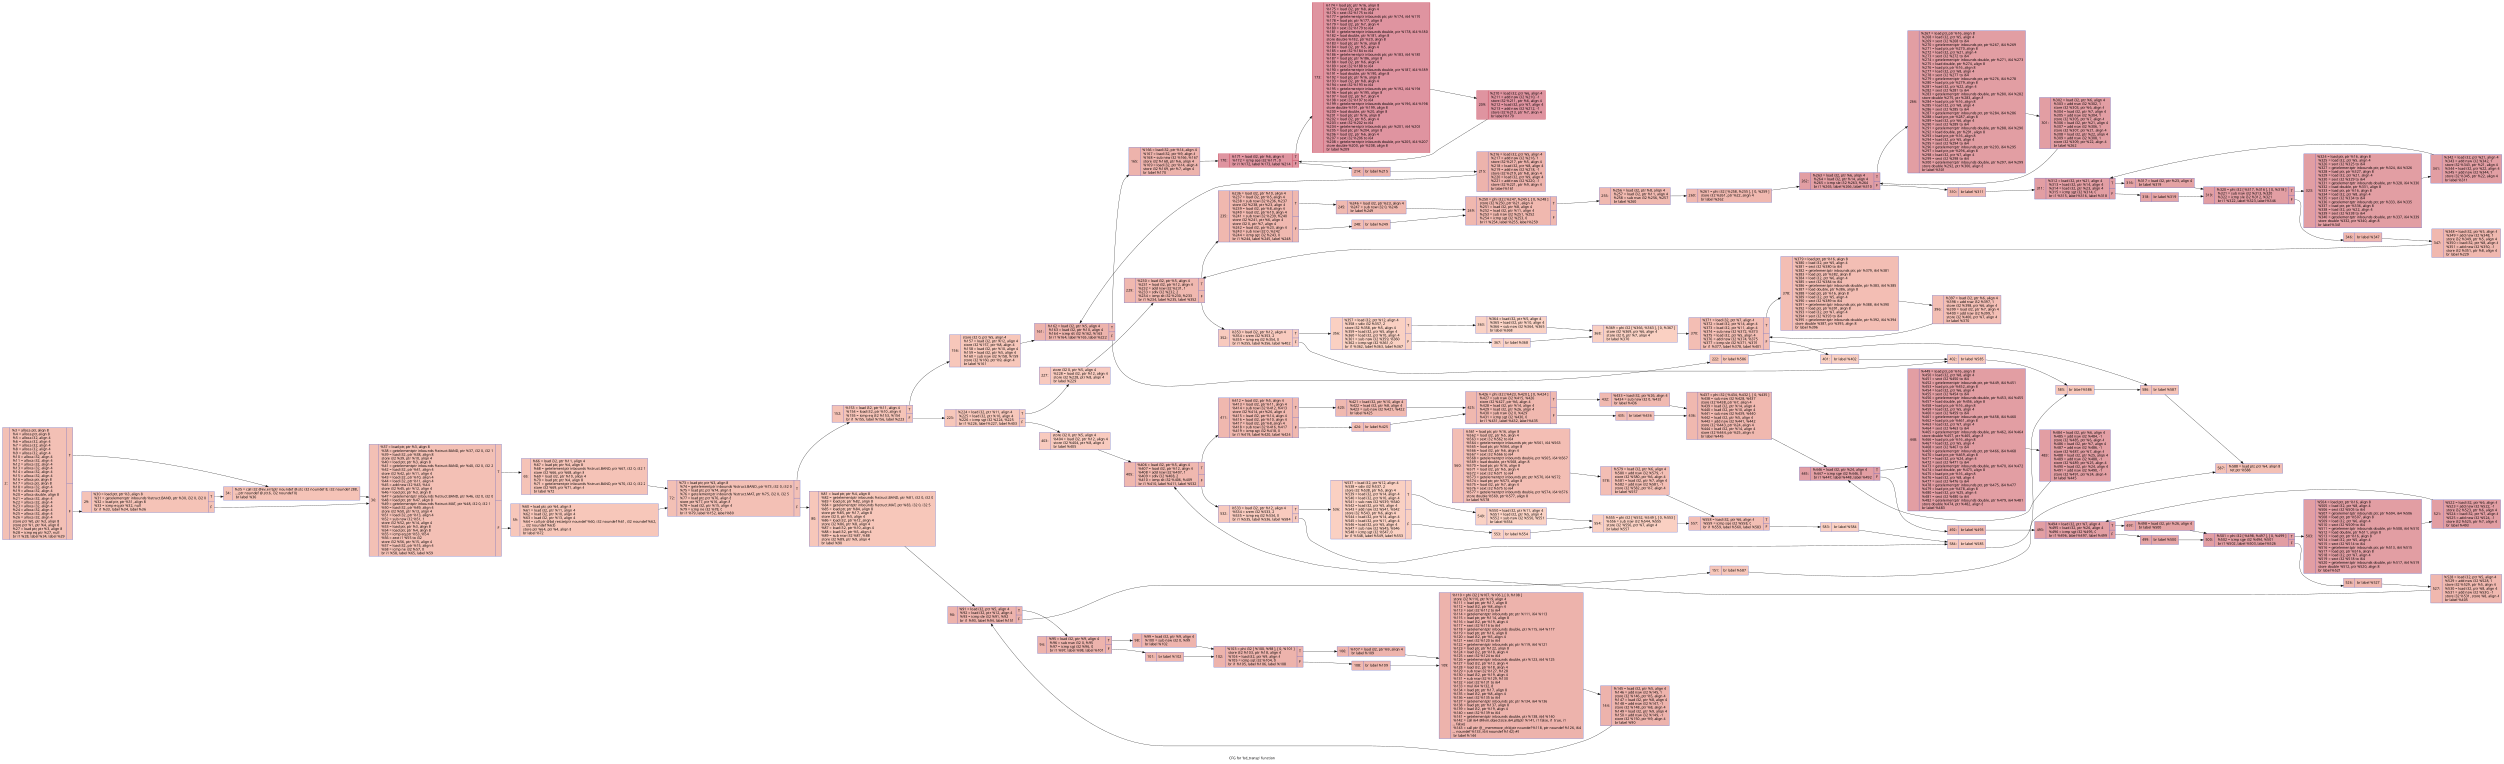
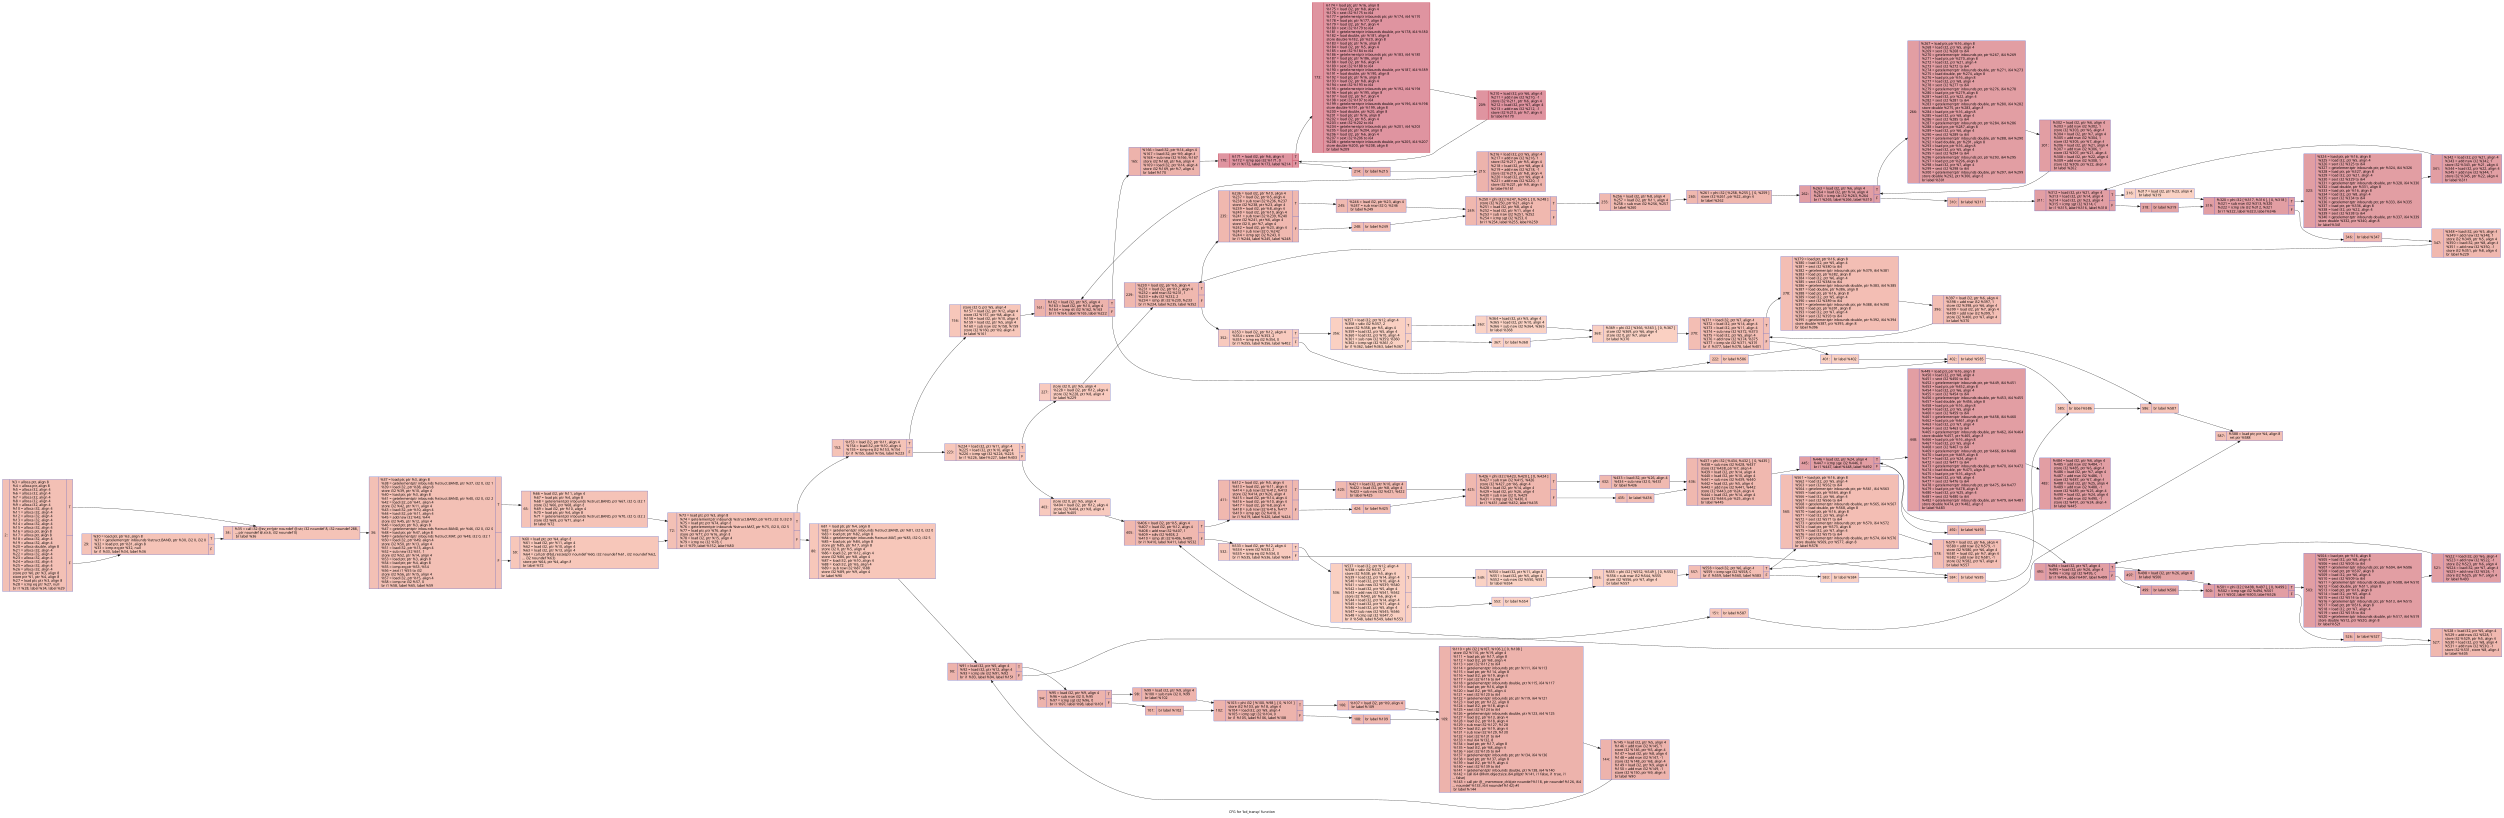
node "316:": fillcolor #c32e3170 -> #f4987a70
edge "29:" -> "36:": removed
edge "557:" -> "560:": added
